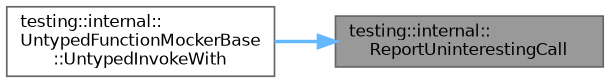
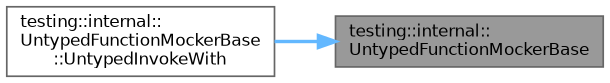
node "testing::internal:: ReportUninterestingCall": label "testing::internal:: ReportUninterestingCall" -> "testing::internal:: UntypedFunctionMockerBase"
